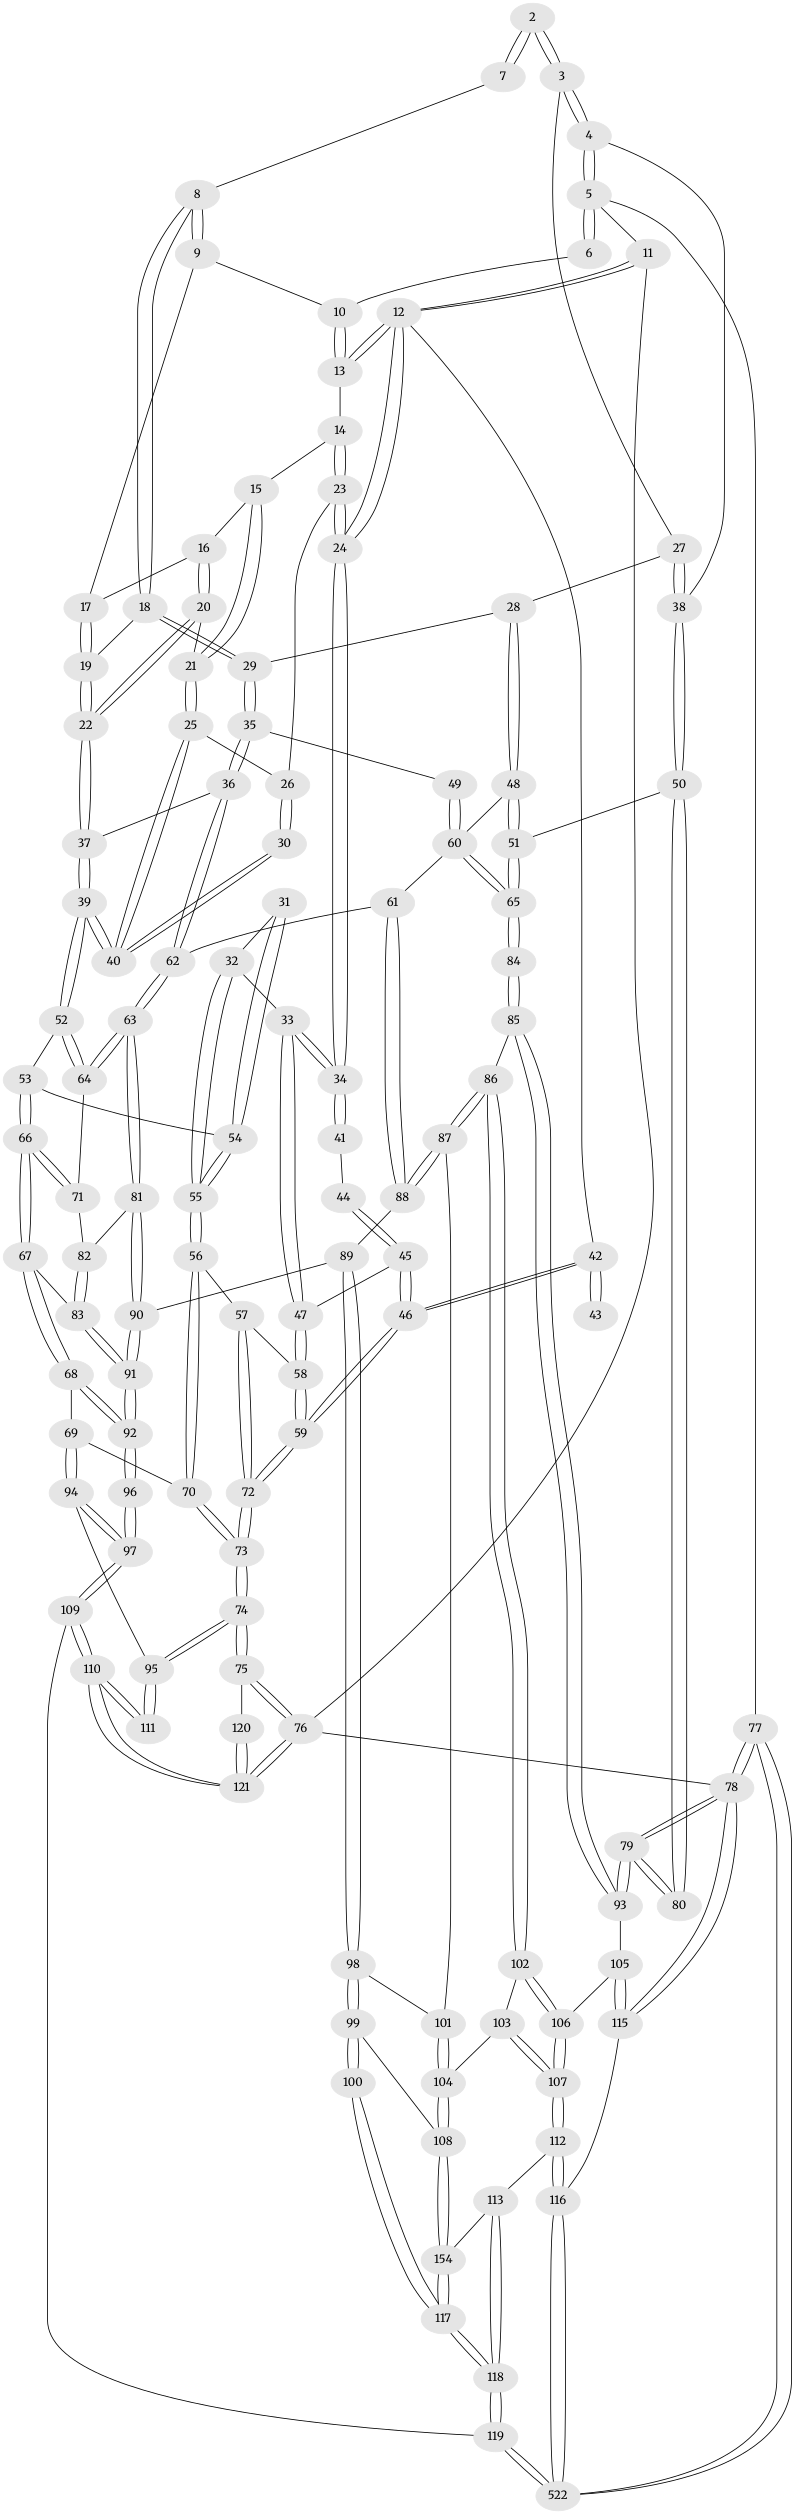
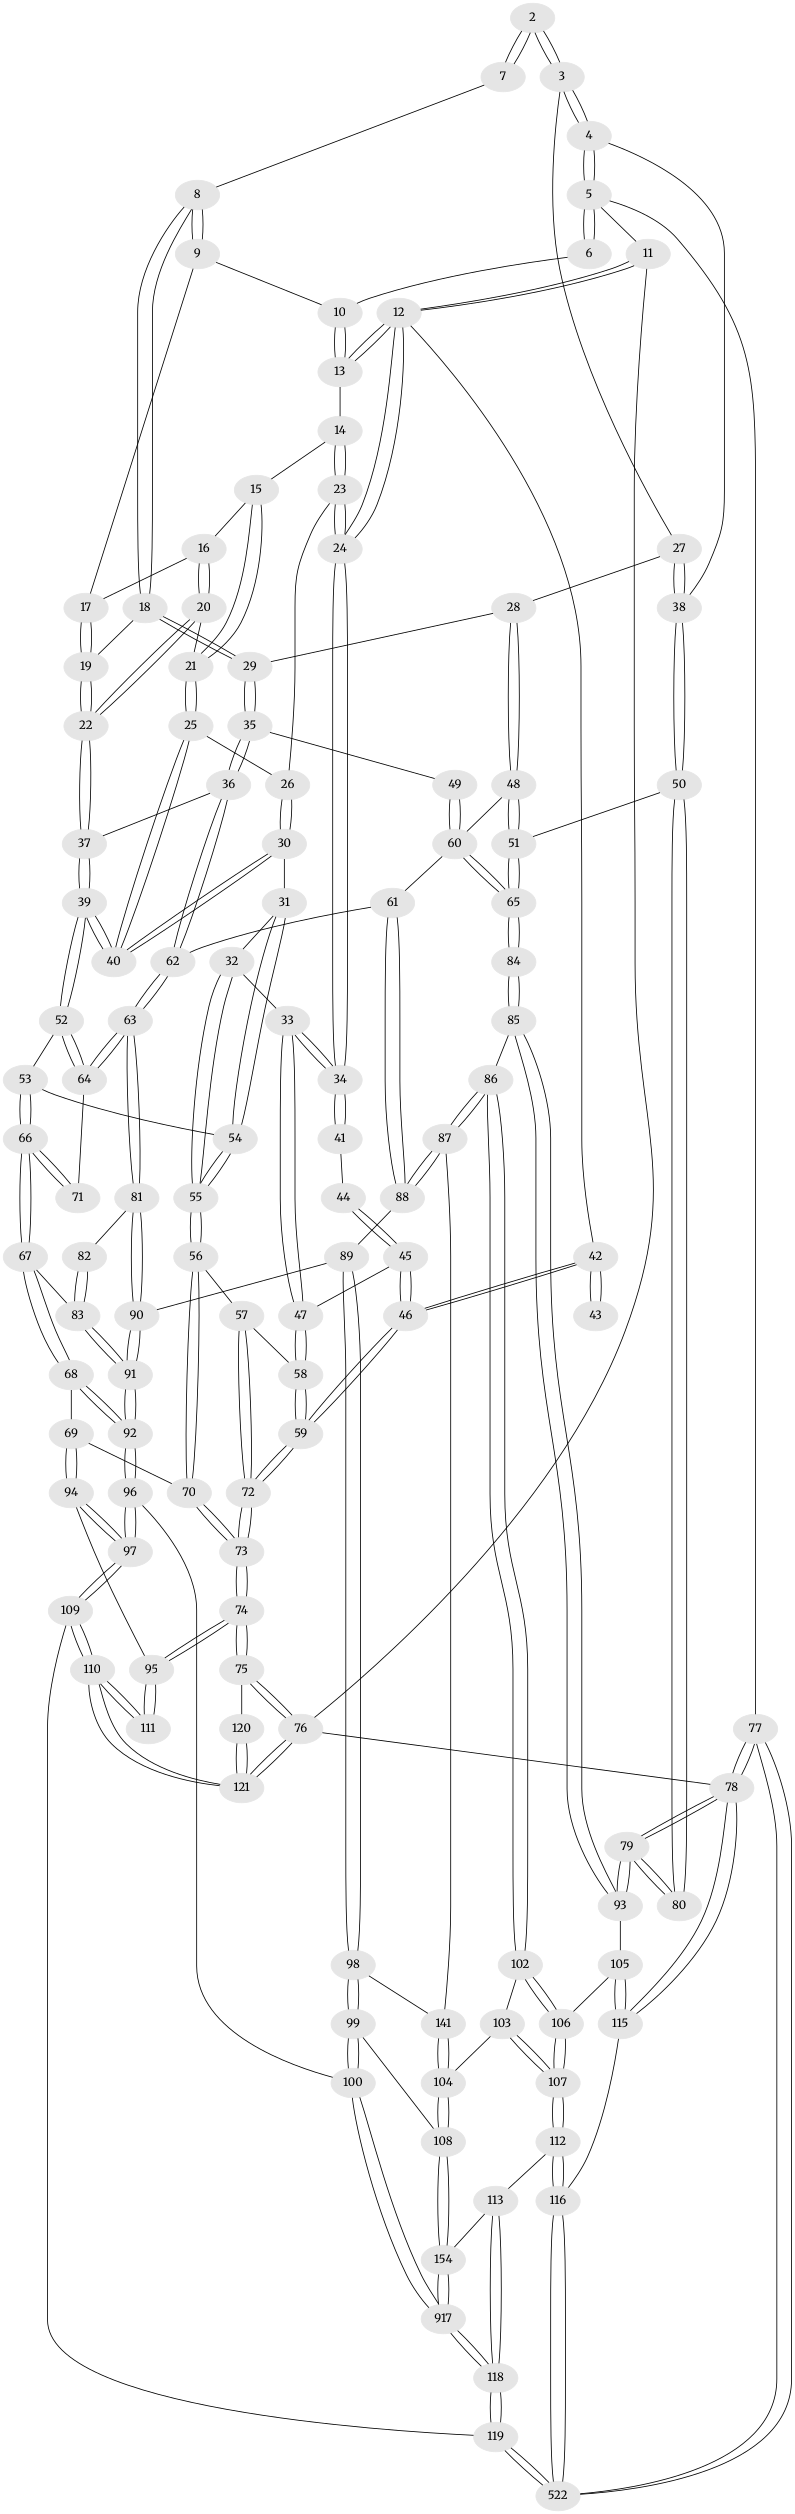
edge "30" -- "31": added
edge "71" -- "82": removed
edge "96" -- "100": added
node "101": label "101" -> "141"
node "117": label "117" -> "917"
